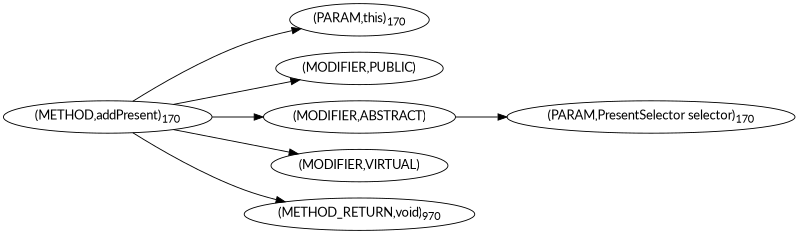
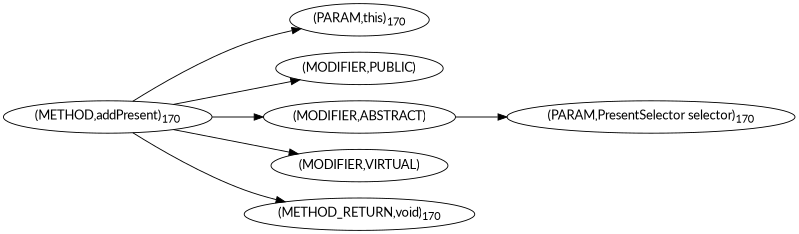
node "(METHOD_RETURN,void)": text "970" -> "170"
